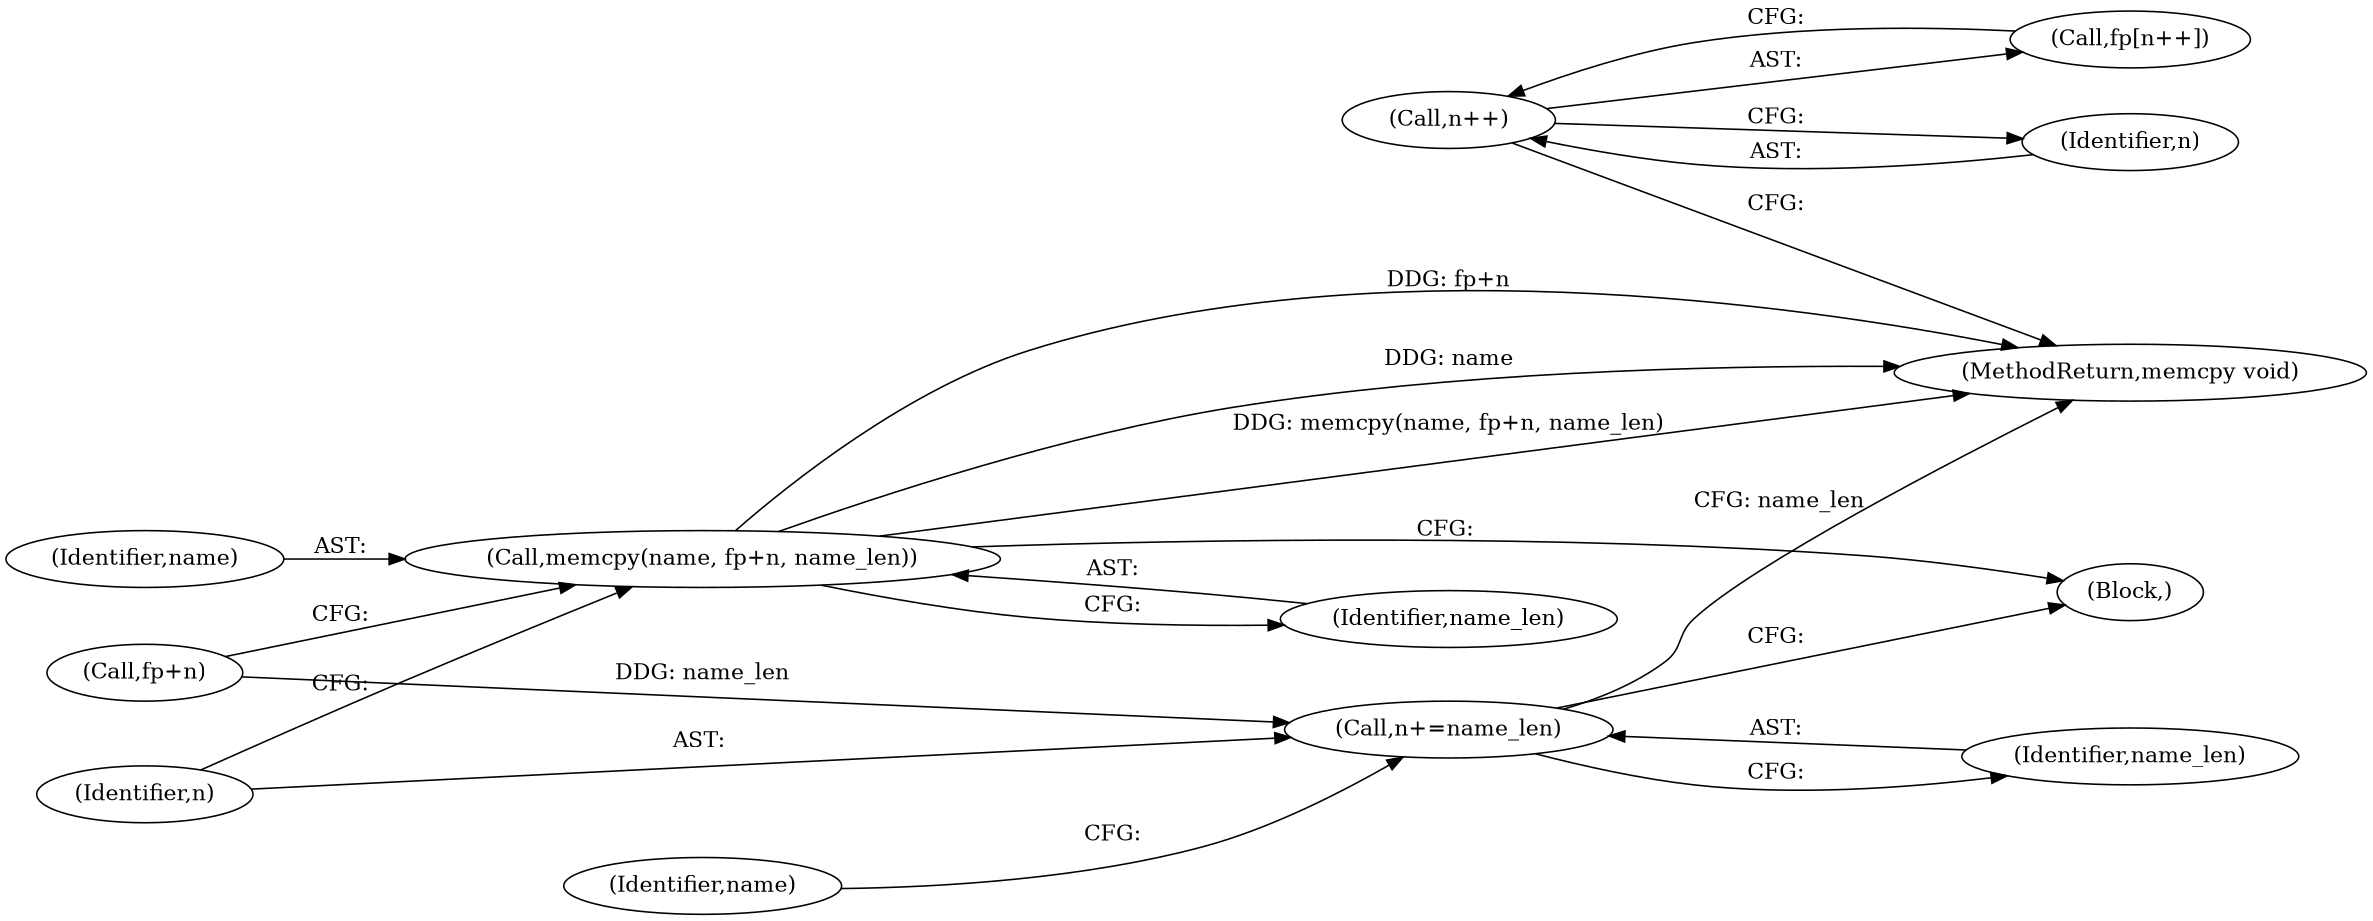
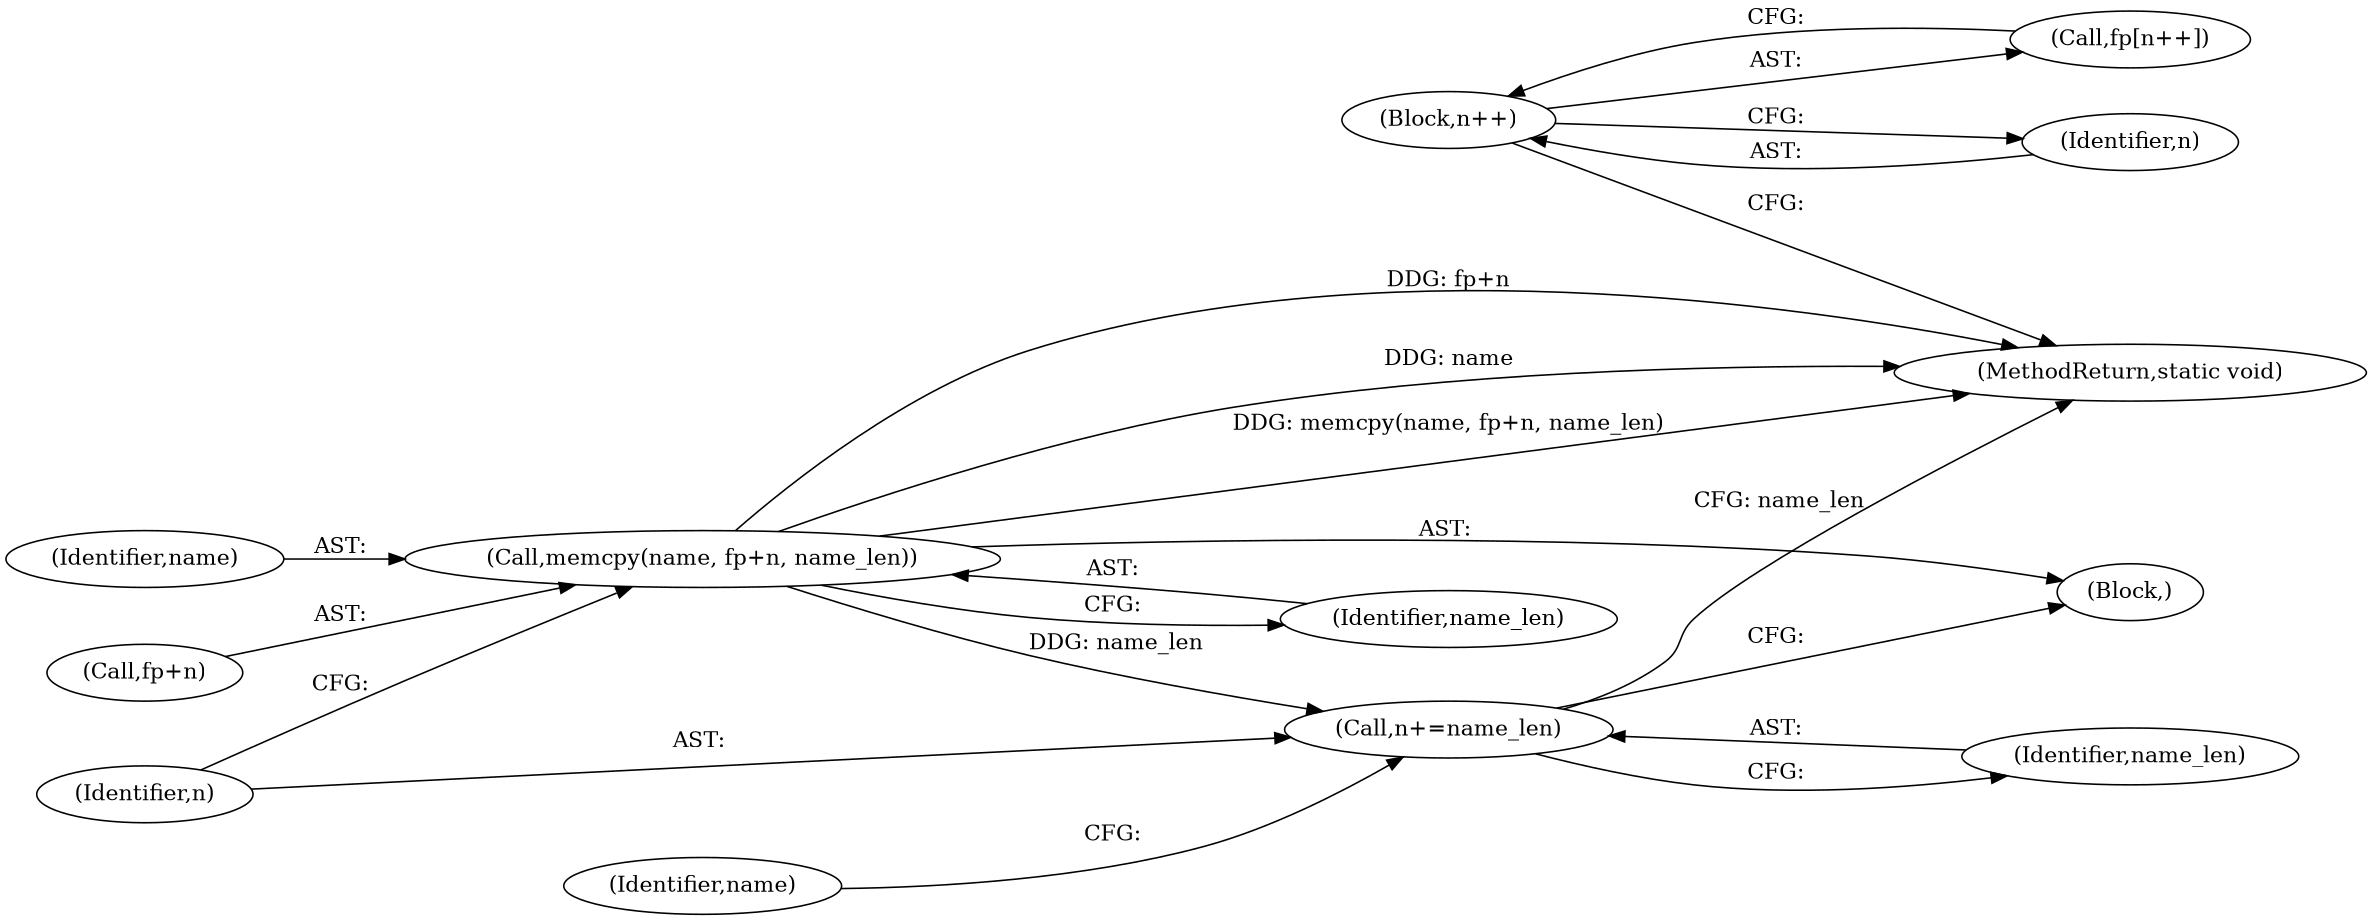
node "(Call,n++)": label "(Call,n++)" -> "(Block,n++)"
node "(MethodReturn,memcpy void)": label "(MethodReturn,memcpy void)" -> "(MethodReturn,static void)"
edge "(Call,memcpy(name, fp+n, name_len))" -> "(Block,)": label "CFG: " -> "AST: "
edge "(Call,fp+n)" -> "(Call,memcpy(name, fp+n, name_len))": label "CFG: " -> "AST: "
edge "(Call,fp+n)" -> "(Call,n+=name_len)": now "(Call,memcpy(name, fp+n, name_len))" -> "(Call,n+=name_len)"
